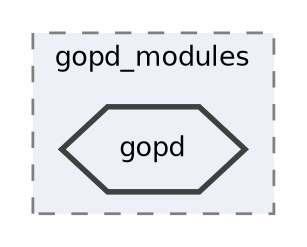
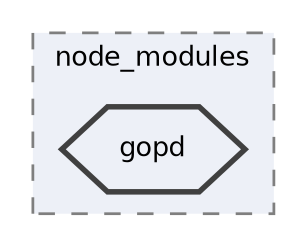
cluster "gopd_modules": label "gopd_modules" -> "node_modules"
